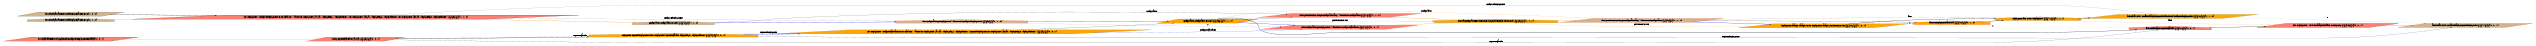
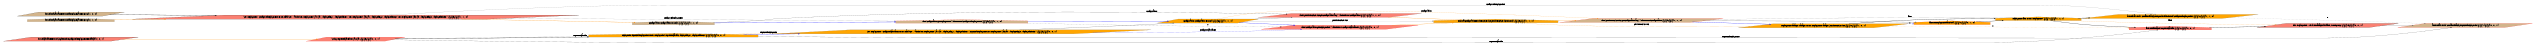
edge "Configuration configuration = mock()@@@6@@@['1', '1', '1']" -> "filter.setFileName(requestedJarFile)@@@12@@@['0', '0', '1']": now "Deployment filter = new Deployment()@@@11@@@['1', '1', '1']" -> "filter.setFileName(requestedJarFile)@@@12@@@['0', '0', '1']"
